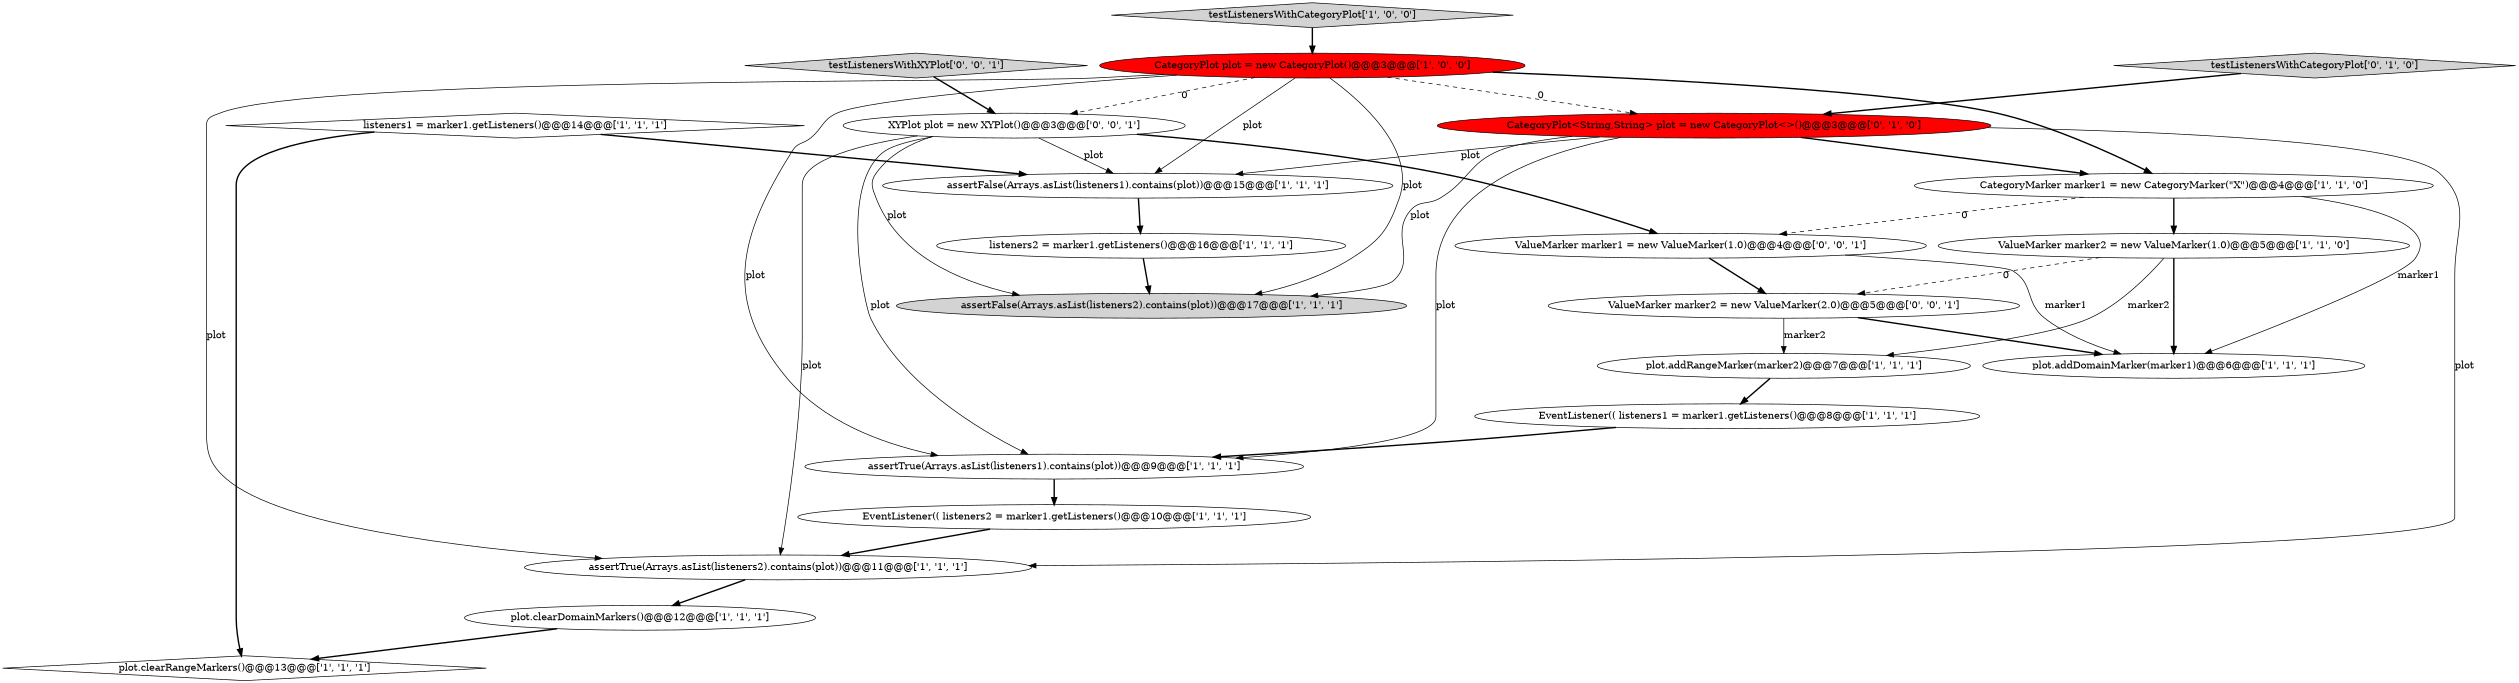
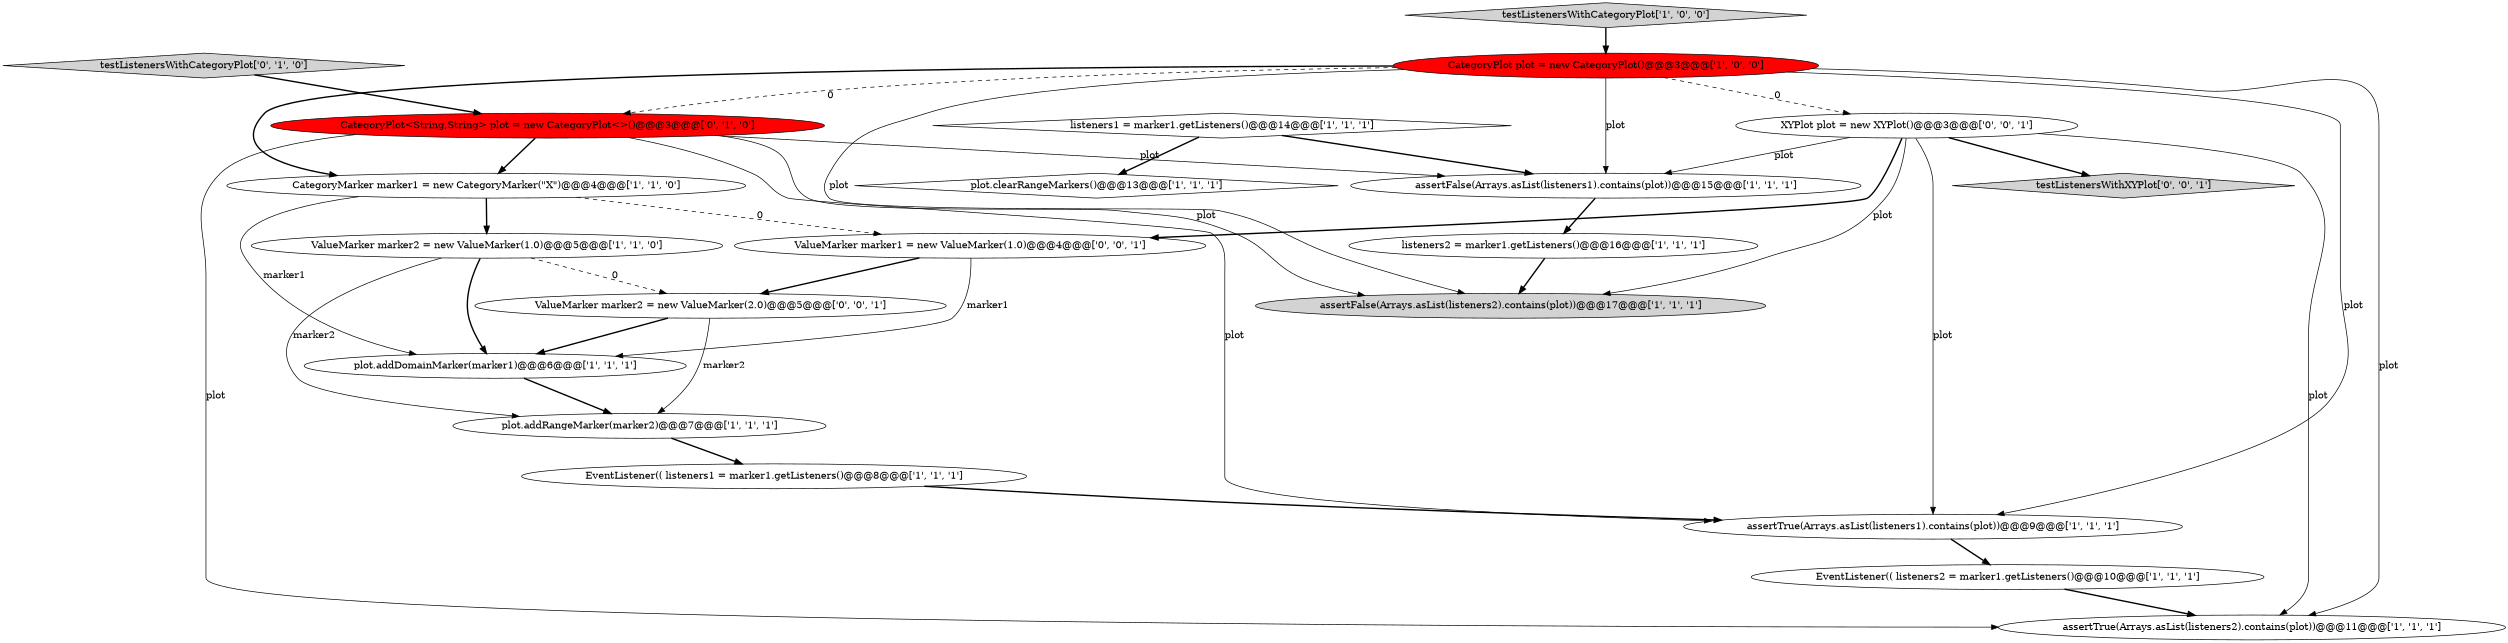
edge "testListenersWithXYPlot['0', '0', '1']" -> "XYPlot plot = new XYPlot()@@@3@@@['0', '0', '1']": reversed
edge "plot.addDomainMarker(marker1)@@@6@@@['1', '1', '1']" -> "plot.addRangeMarker(marker2)@@@7@@@['1', '1', '1']": added
node "plot.clearDomainMarkers()@@@12@@@['1', '1', '1']": removed
